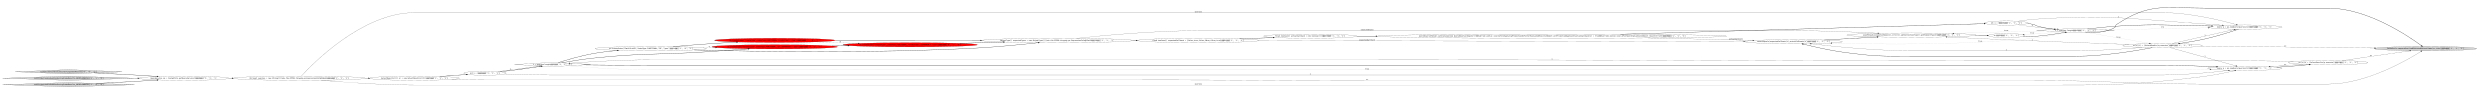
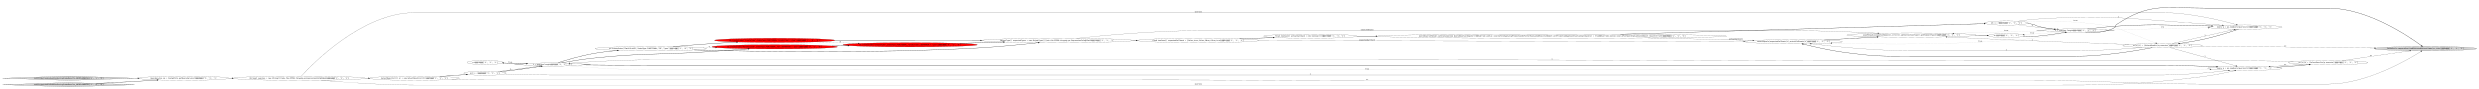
edge "i < queries.length@@@49@@@['1', '1', '1']" -> "sr(i((1( = (SelectResults)q.execute()@@@52@@@['1', '1', '1']": now "int i = 0@@@48@@@['1', '1', '1']" -> "sr(i((1( = (SelectResults)q.execute()@@@52@@@['1', '1', '1']"
node "++i@@@10@@@['1', '1', '1']": added
node "testProjectionEvaluationDuringIndexResults['0', '0', '1']": removed
